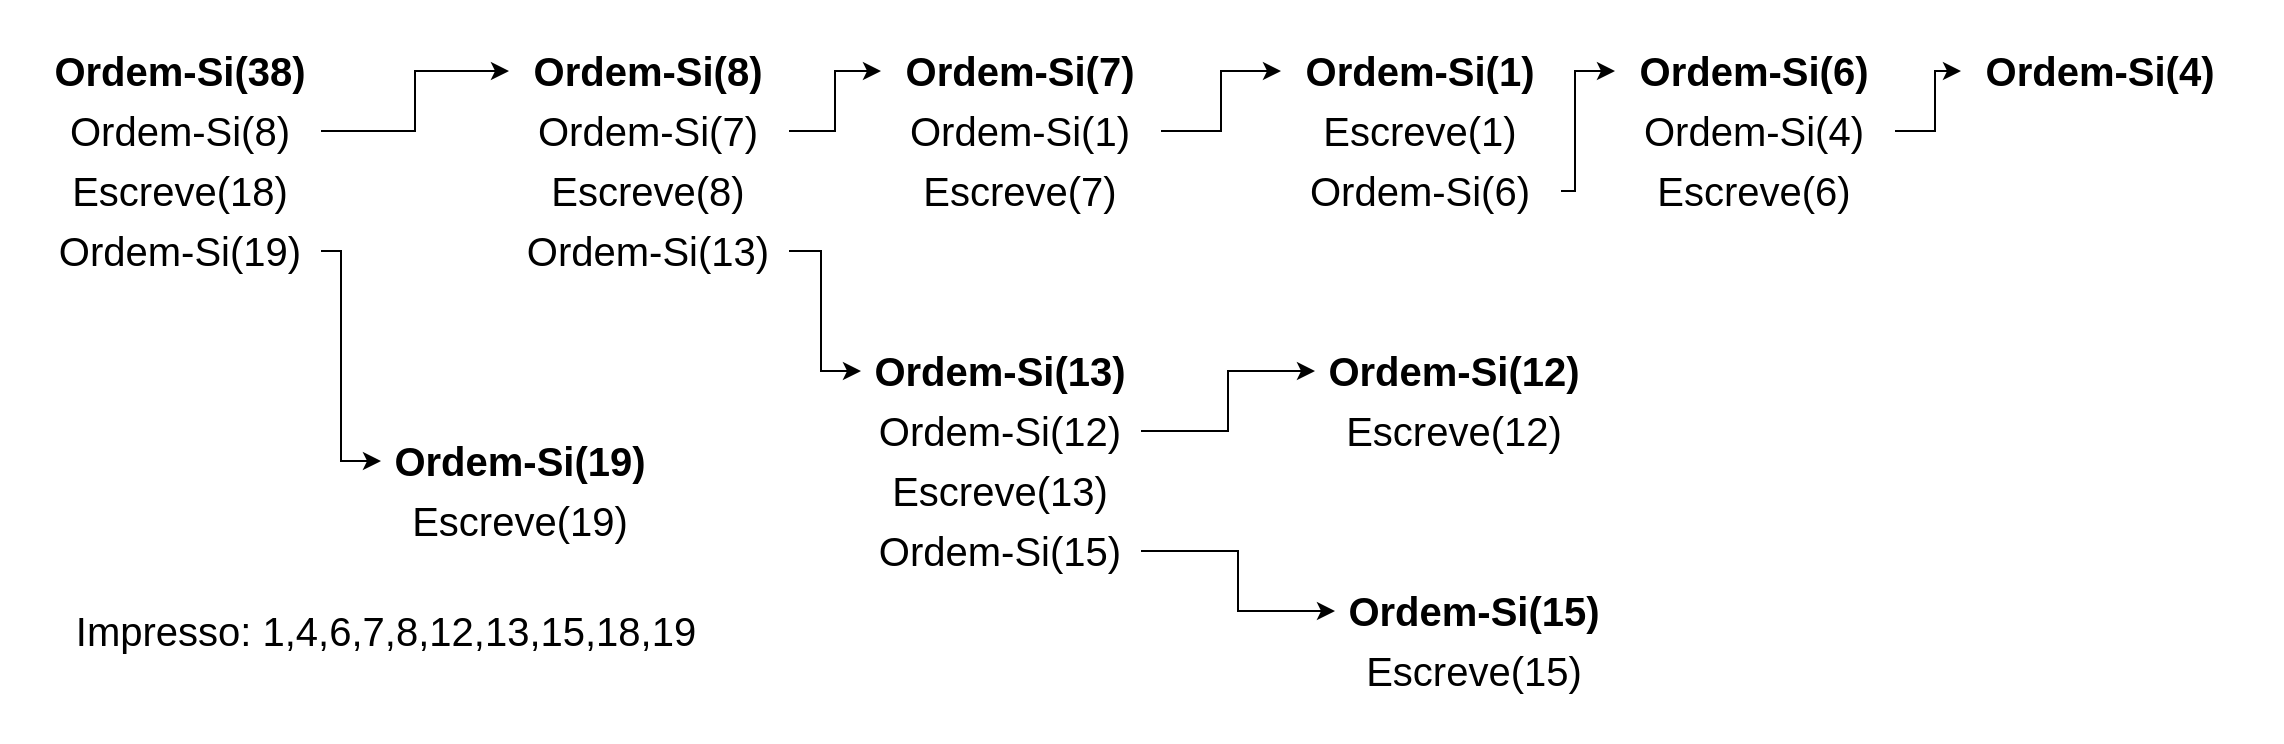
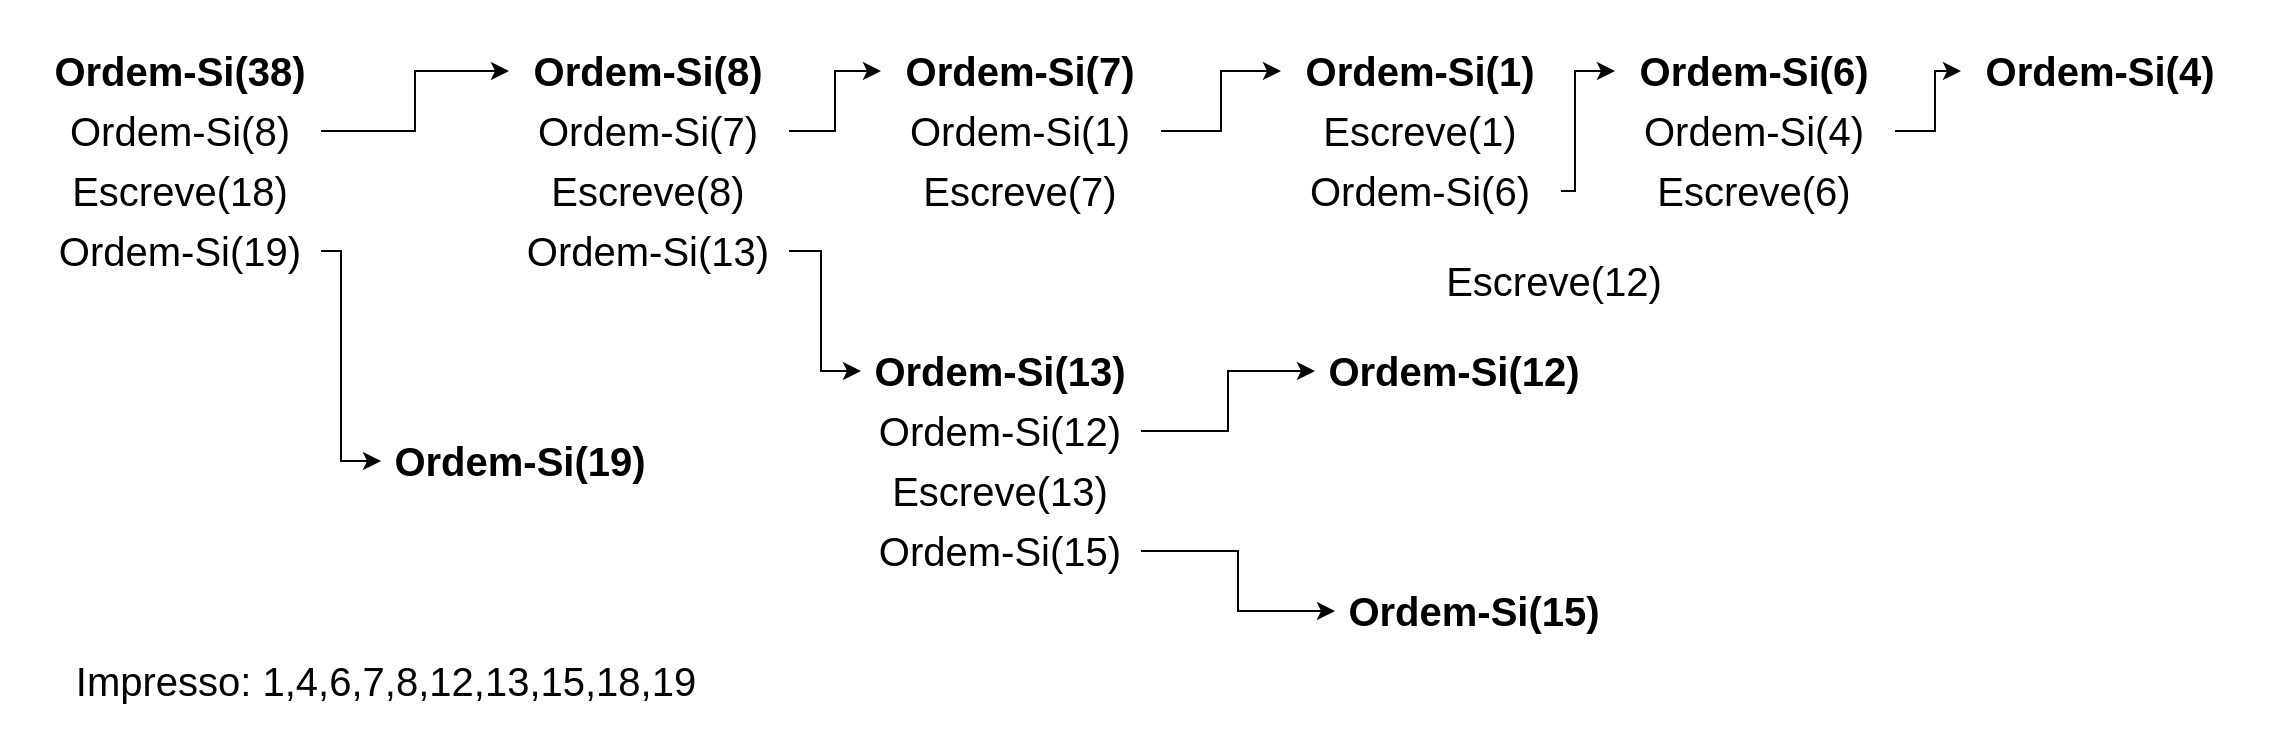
node "Escreve(12)": moved (1455, 431) -> (1555, 281)
node "Escreve(19)": removed
node "Impresso: 1,4,6,7,8,12,13,15,18,19": moved (387, 631) -> (387, 681)
node "Escreve(15)": removed
